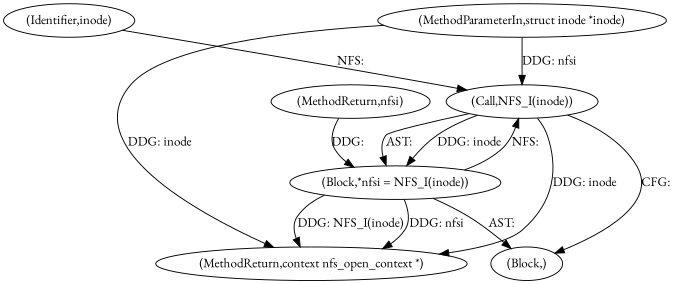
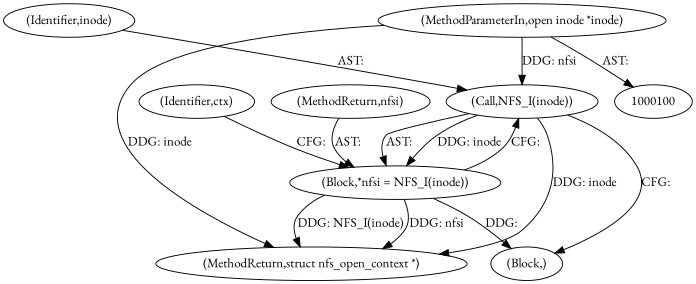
node "(MethodParameterIn,struct inode *inode)": label "(MethodParameterIn,struct inode *inode)" -> "(MethodParameterIn,open inode *inode)"
edge "(Identifier,inode)" -> "(Call,NFS_I(inode))": label "NFS: " -> "AST: "
node "(Identifier,ctx)": added
node "1000100": added
edge "(MethodReturn,nfsi)" -> "(Block,*nfsi = NFS_I(inode))": label "DDG: " -> "AST: "
edge "(Block,*nfsi = NFS_I(inode))" -> "(Call,NFS_I(inode))": label "NFS: " -> "CFG: "
edge "(Block,*nfsi = NFS_I(inode))" -> "(Block,)": label "AST: " -> "DDG: "
node "(MethodReturn,context nfs_open_context *)": label "(MethodReturn,context nfs_open_context *)" -> "(MethodReturn,struct nfs_open_context *)"
